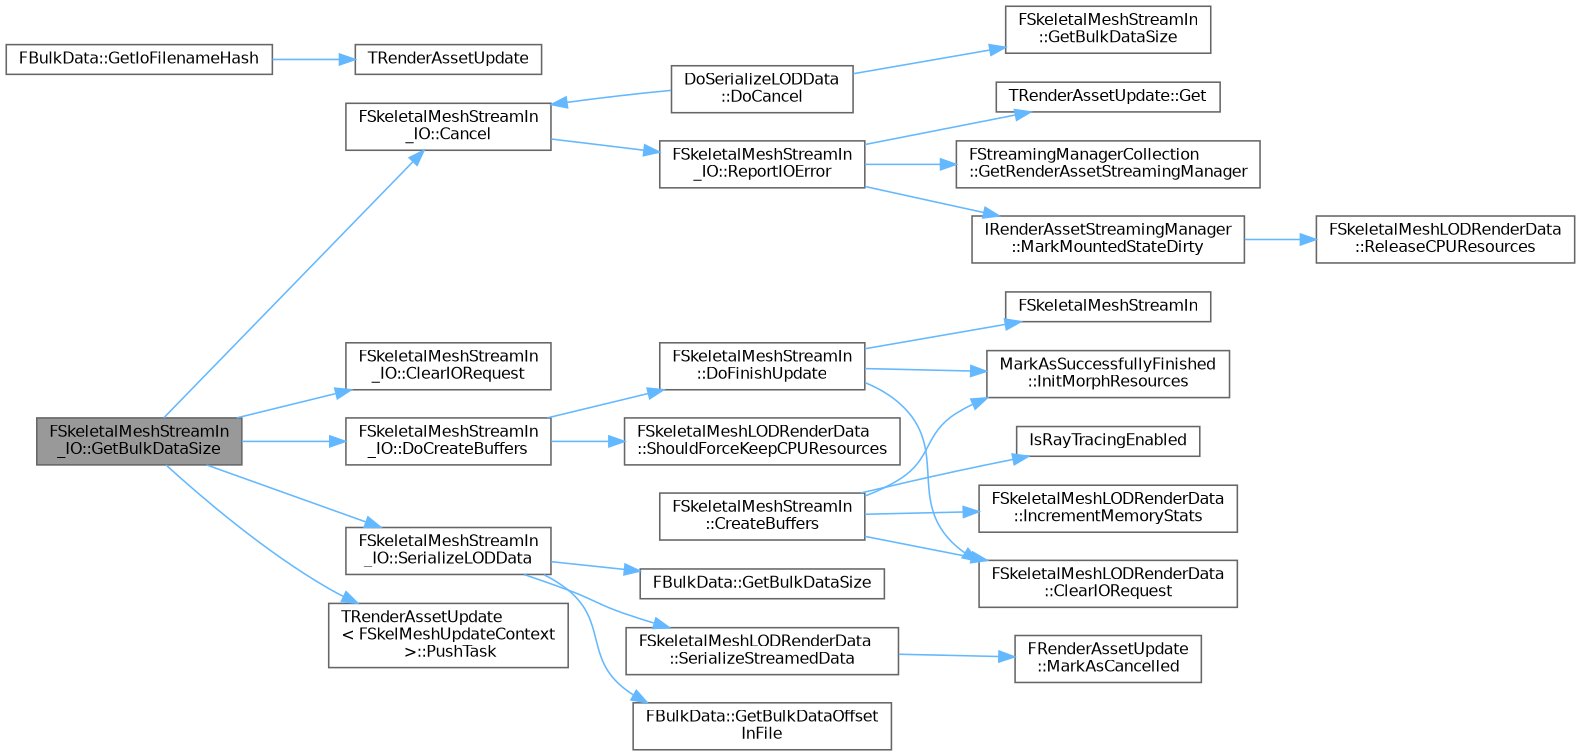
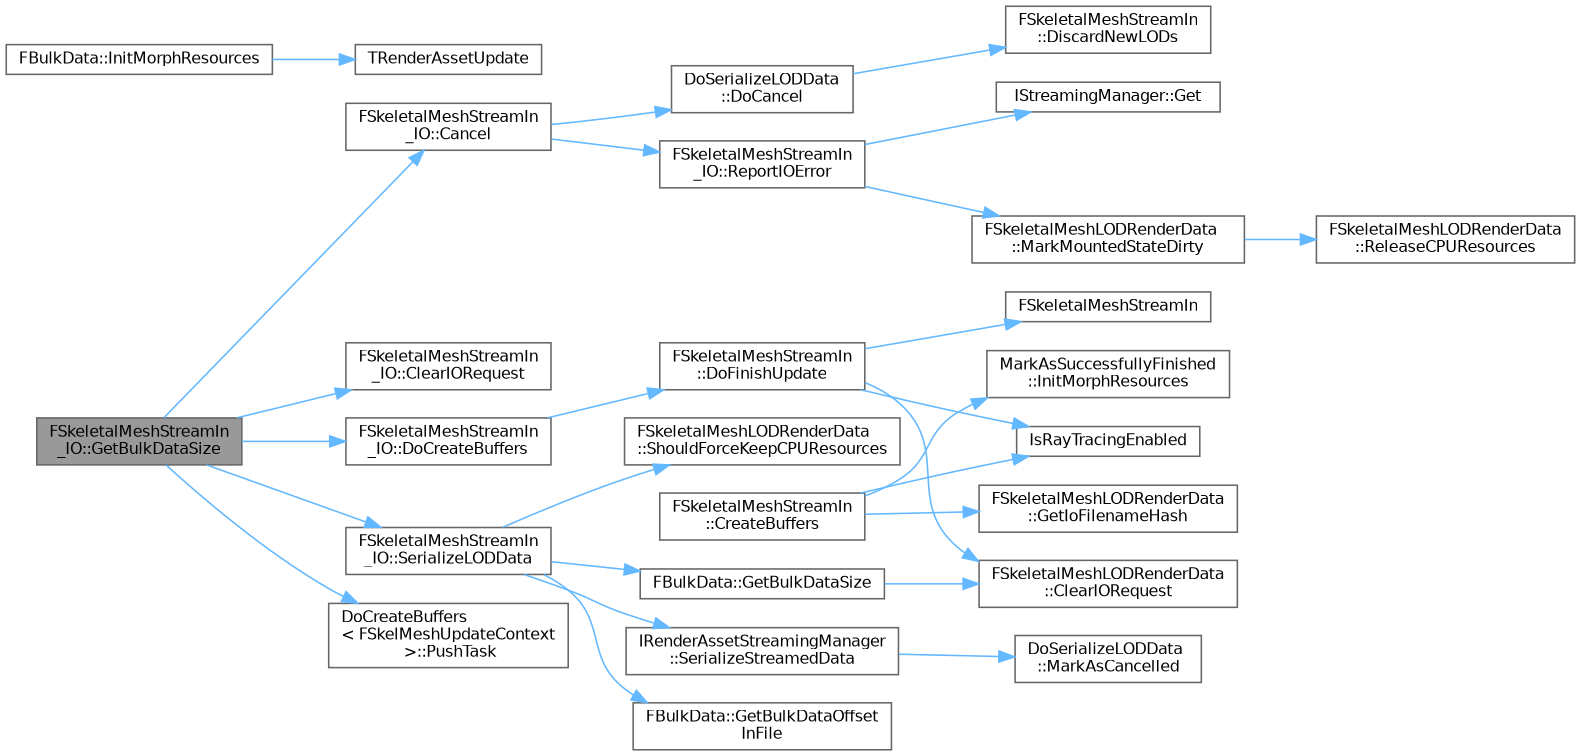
node "FSkeletalMeshStreamIn ::GetBulkDataSize": label "FSkeletalMeshStreamIn ::GetBulkDataSize" -> "FSkeletalMeshStreamIn ::DiscardNewLODs"
node "FBulkData::GetIoFilenameHash": label "FBulkData::GetIoFilenameHash" -> "FBulkData::InitMorphResources"
edge "DoSerializeLODData ::DoCancel" -> "FSkeletalMeshStreamIn _IO::Cancel": reversed
node "TRenderAssetUpdate::Get": label "TRenderAssetUpdate::Get" -> "IStreamingManager::Get"
node "FStreamingManagerCollection ::GetRenderAssetStreamingManager": removed
node "IRenderAssetStreamingManager ::MarkMountedStateDirty": label "IRenderAssetStreamingManager ::MarkMountedStateDirty" -> "FSkeletalMeshLODRenderData ::MarkMountedStateDirty"
edge "FSkeletalMeshStreamIn ::DoFinishUpdate" -> "MarkAsSuccessfullyFinished ::InitMorphResources": now "FSkeletalMeshStreamIn ::DoFinishUpdate" -> "IsRayTracingEnabled"
edge "FSkeletalMeshStreamIn _IO::DoCreateBuffers" -> "FSkeletalMeshLODRenderData ::ShouldForceKeepCPUResources": now "FSkeletalMeshStreamIn _IO::SerializeLODData" -> "FSkeletalMeshLODRenderData ::ShouldForceKeepCPUResources"
node "FSkeletalMeshLODRenderData ::IncrementMemoryStats": label "FSkeletalMeshLODRenderData ::IncrementMemoryStats" -> "FSkeletalMeshLODRenderData ::GetIoFilenameHash"
edge "FSkeletalMeshStreamIn ::CreateBuffers" -> "FSkeletalMeshLODRenderData ::ClearIORequest": now "FBulkData::GetBulkDataSize" -> "FSkeletalMeshLODRenderData ::ClearIORequest"
node "TRenderAssetUpdate < FSkelMeshUpdateContext >::PushTask": label "TRenderAssetUpdate < FSkelMeshUpdateContext >::PushTask" -> "DoCreateBuffers < FSkelMeshUpdateContext >::PushTask"
node "FSkeletalMeshLODRenderData ::SerializeStreamedData": label "FSkeletalMeshLODRenderData ::SerializeStreamedData" -> "IRenderAssetStreamingManager ::SerializeStreamedData"
node "FRenderAssetUpdate ::MarkAsCancelled": label "FRenderAssetUpdate ::MarkAsCancelled" -> "DoSerializeLODData ::MarkAsCancelled"
